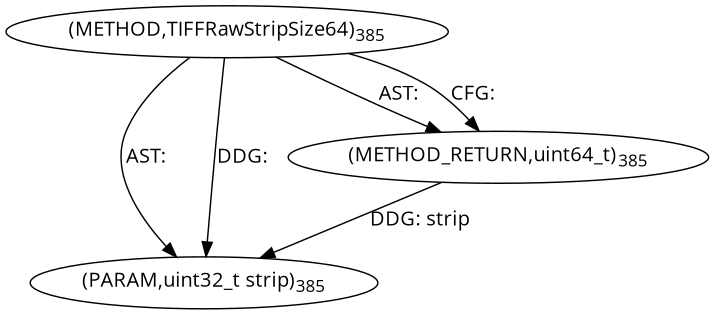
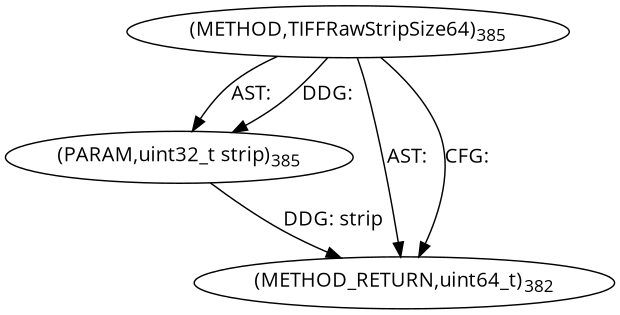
node "(METHOD_RETURN,uint64_t)": text "385" -> "382"
edge "(METHOD_RETURN,uint64_t)" -> "(PARAM,uint32_t strip)": reversed
